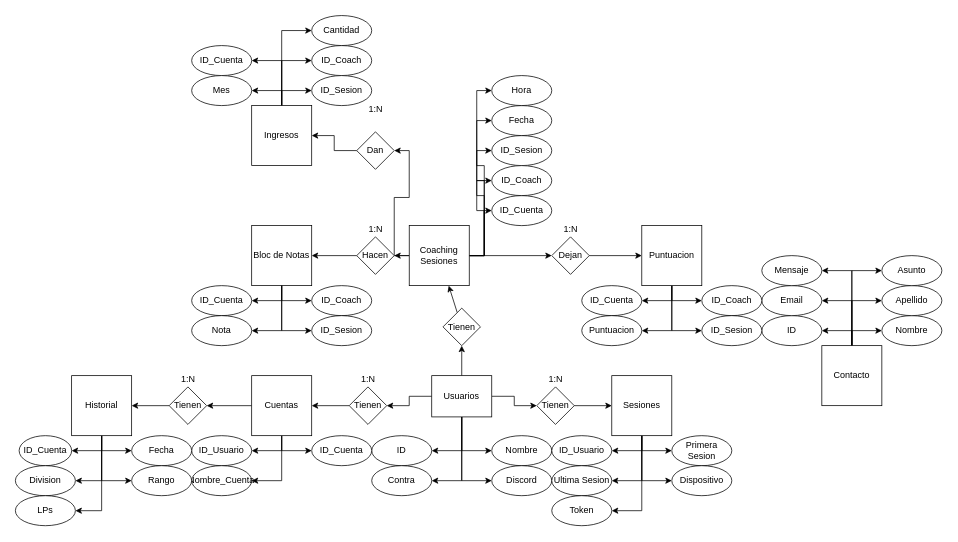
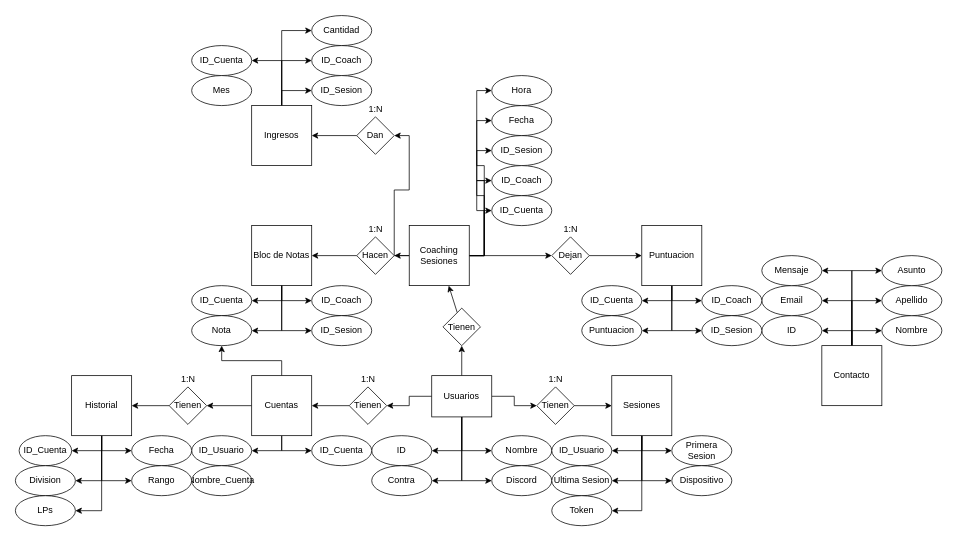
edge "Ingresos" -> "Mes": removed
node "Dan": moved (375, 150) -> (375, 135)
edge "Cuentas" -> "Nombre_Cuenta": now "Cuentas" -> "Nota"
